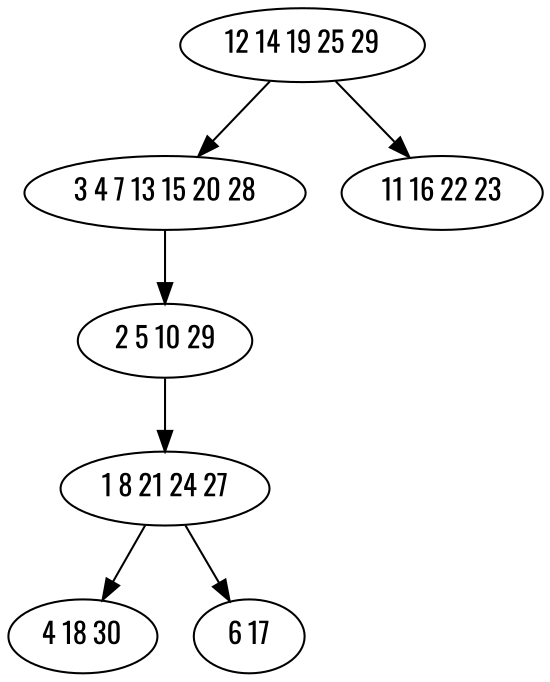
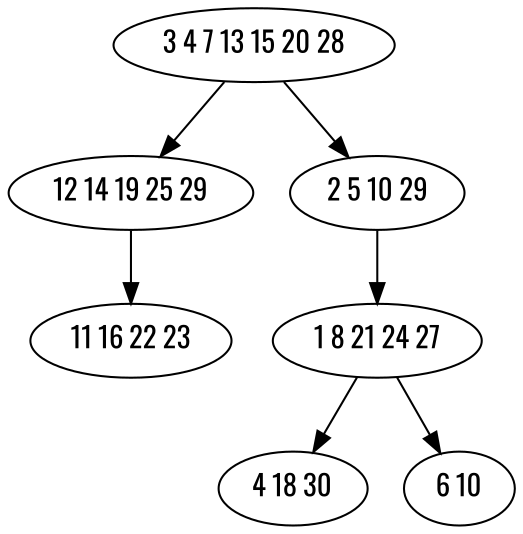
edge "12 14 19 25 29" -> "3 4 7 13 15 20 28": reversed
node "6 17": label "6 17" -> "6 10"
